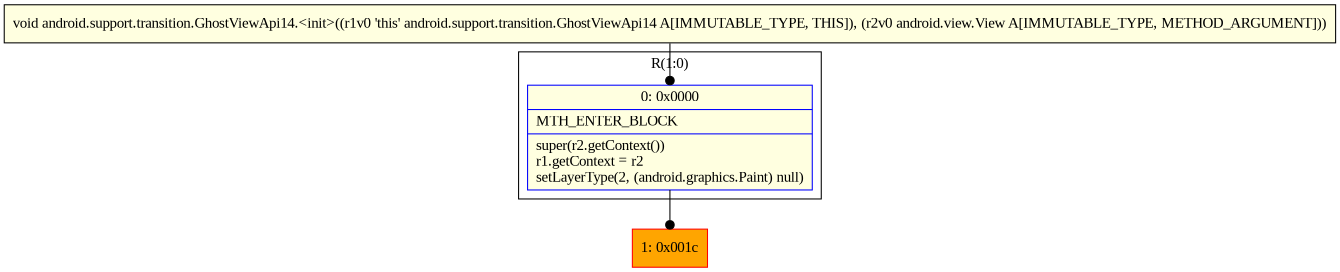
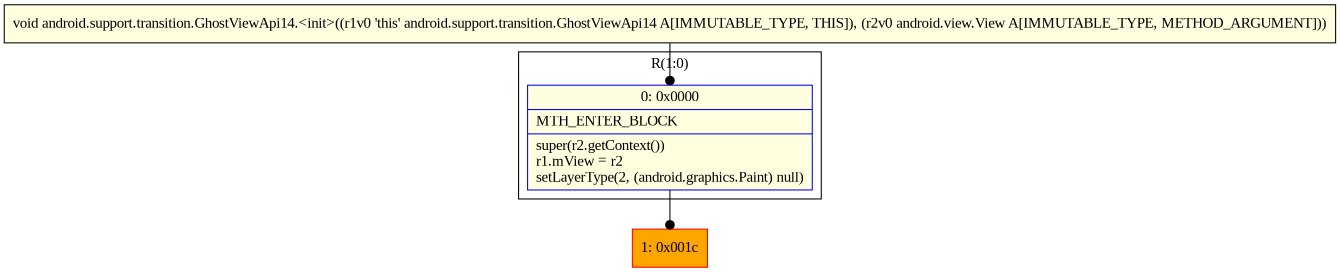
node "0: 0x0000": text "r1.getContext = r2" -> "r1.mView = r2"
